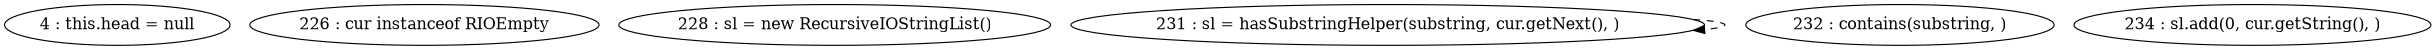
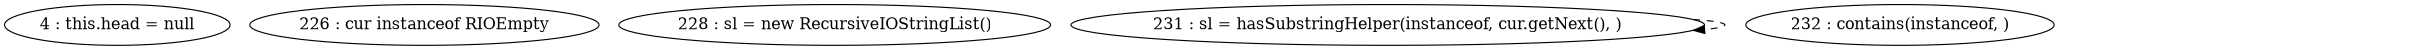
node "231 : sl = hasSubstringHelper(substring, cur.getNext(), )": label "231 : sl = hasSubstringHelper(substring, cur.getNext(), )" -> "231 : sl = hasSubstringHelper(instanceof, cur.getNext(), )"
node "232 : contains(substring, )": label "232 : contains(substring, )" -> "232 : contains(instanceof, )"
node "234 : sl.add(0, cur.getString(), )": removed
